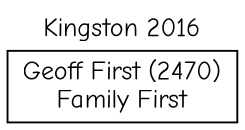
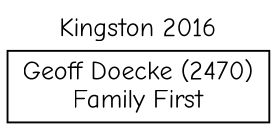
node "Geoff First (2470) Family First": label "Geoff First (2470) Family First" -> "Geoff Doecke (2470) Family First"
